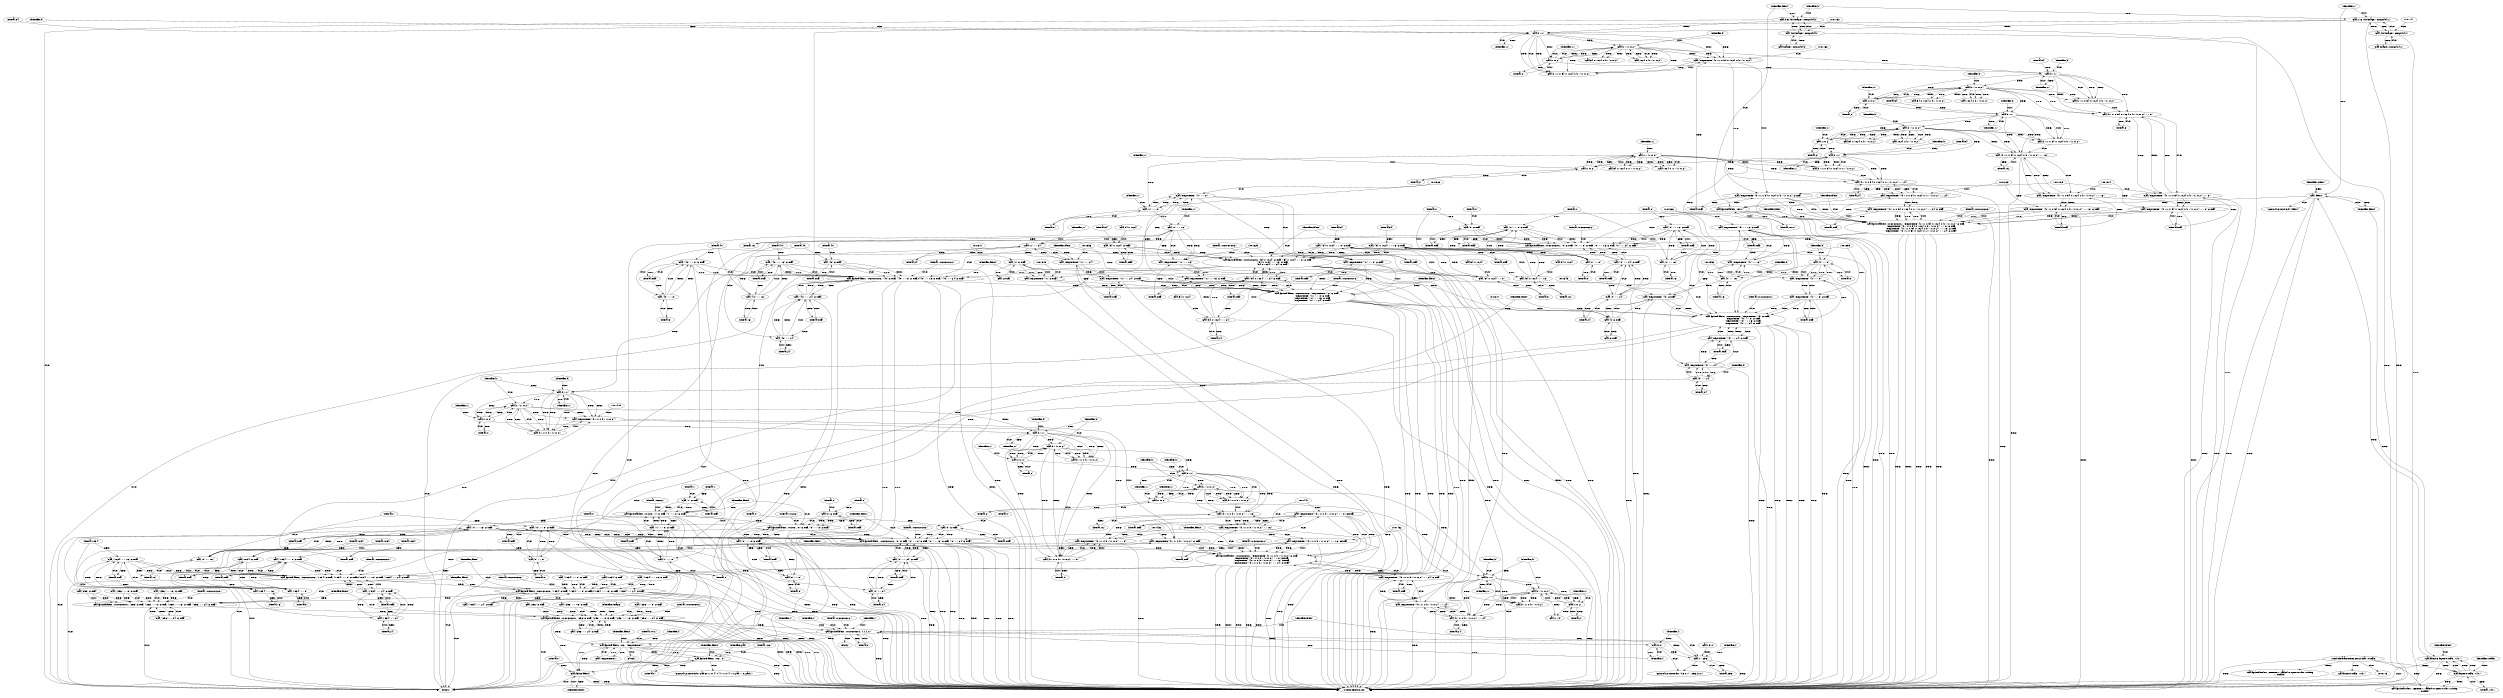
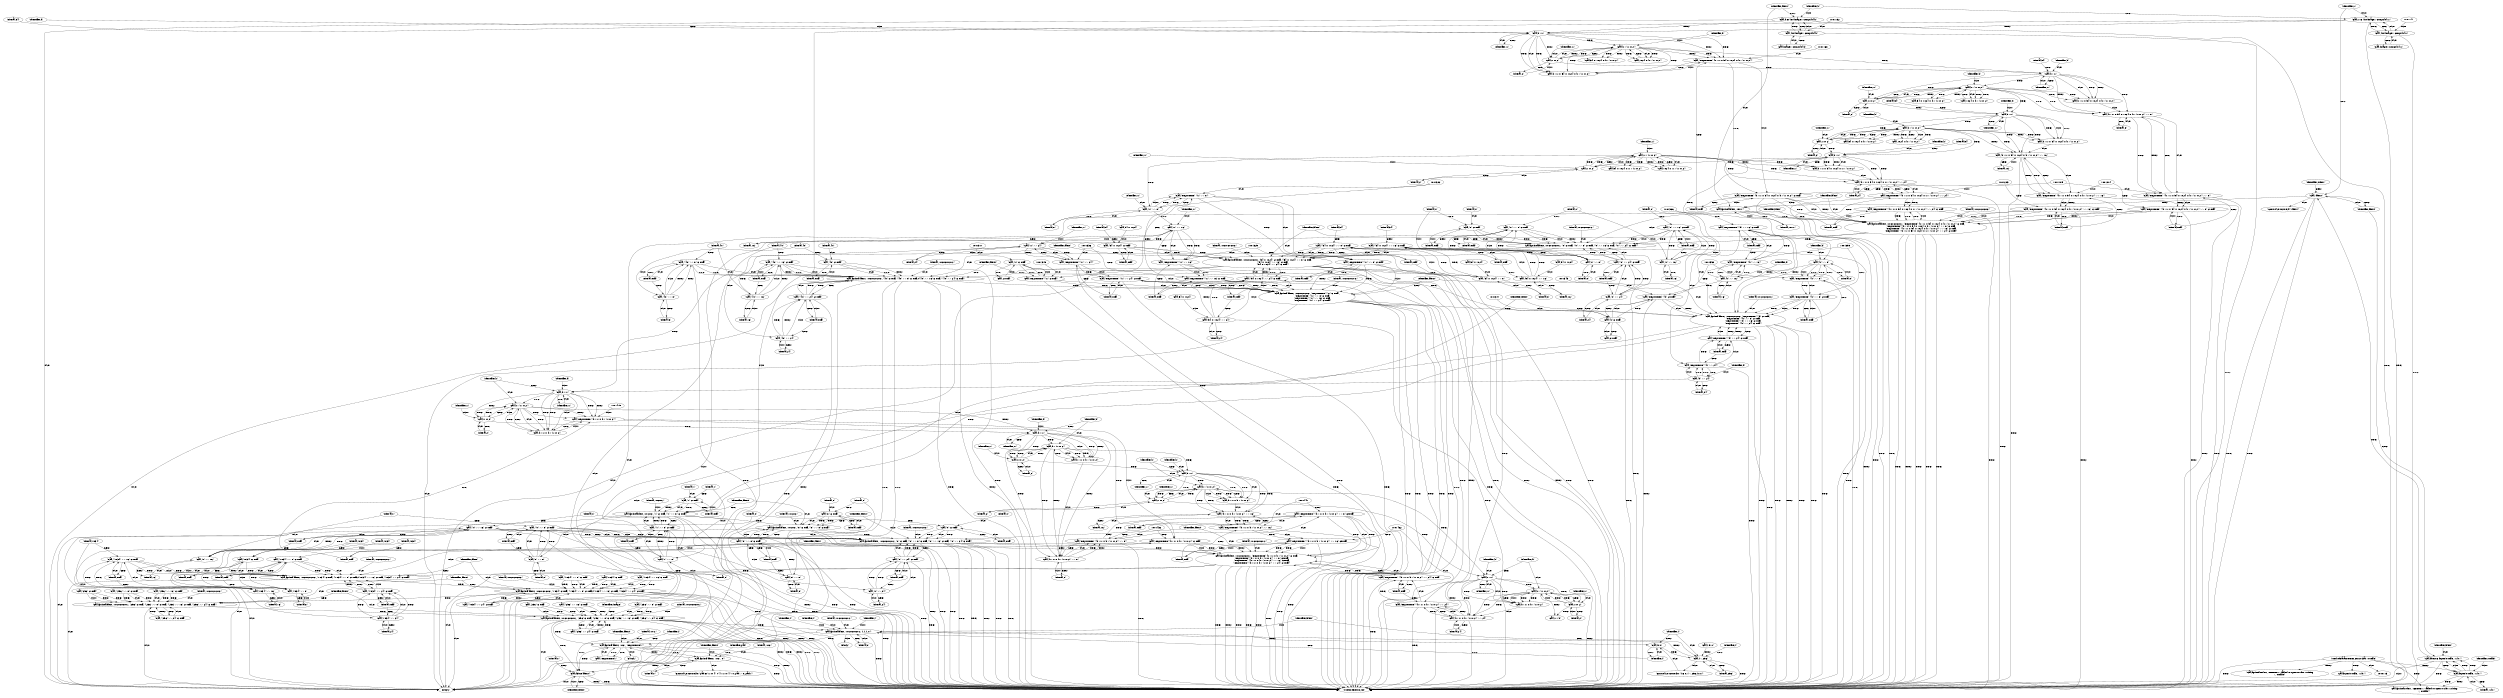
edge "(Call,i++)" -> "(ControlStructure,for (i = 0; i < 256; i++))": reversed
